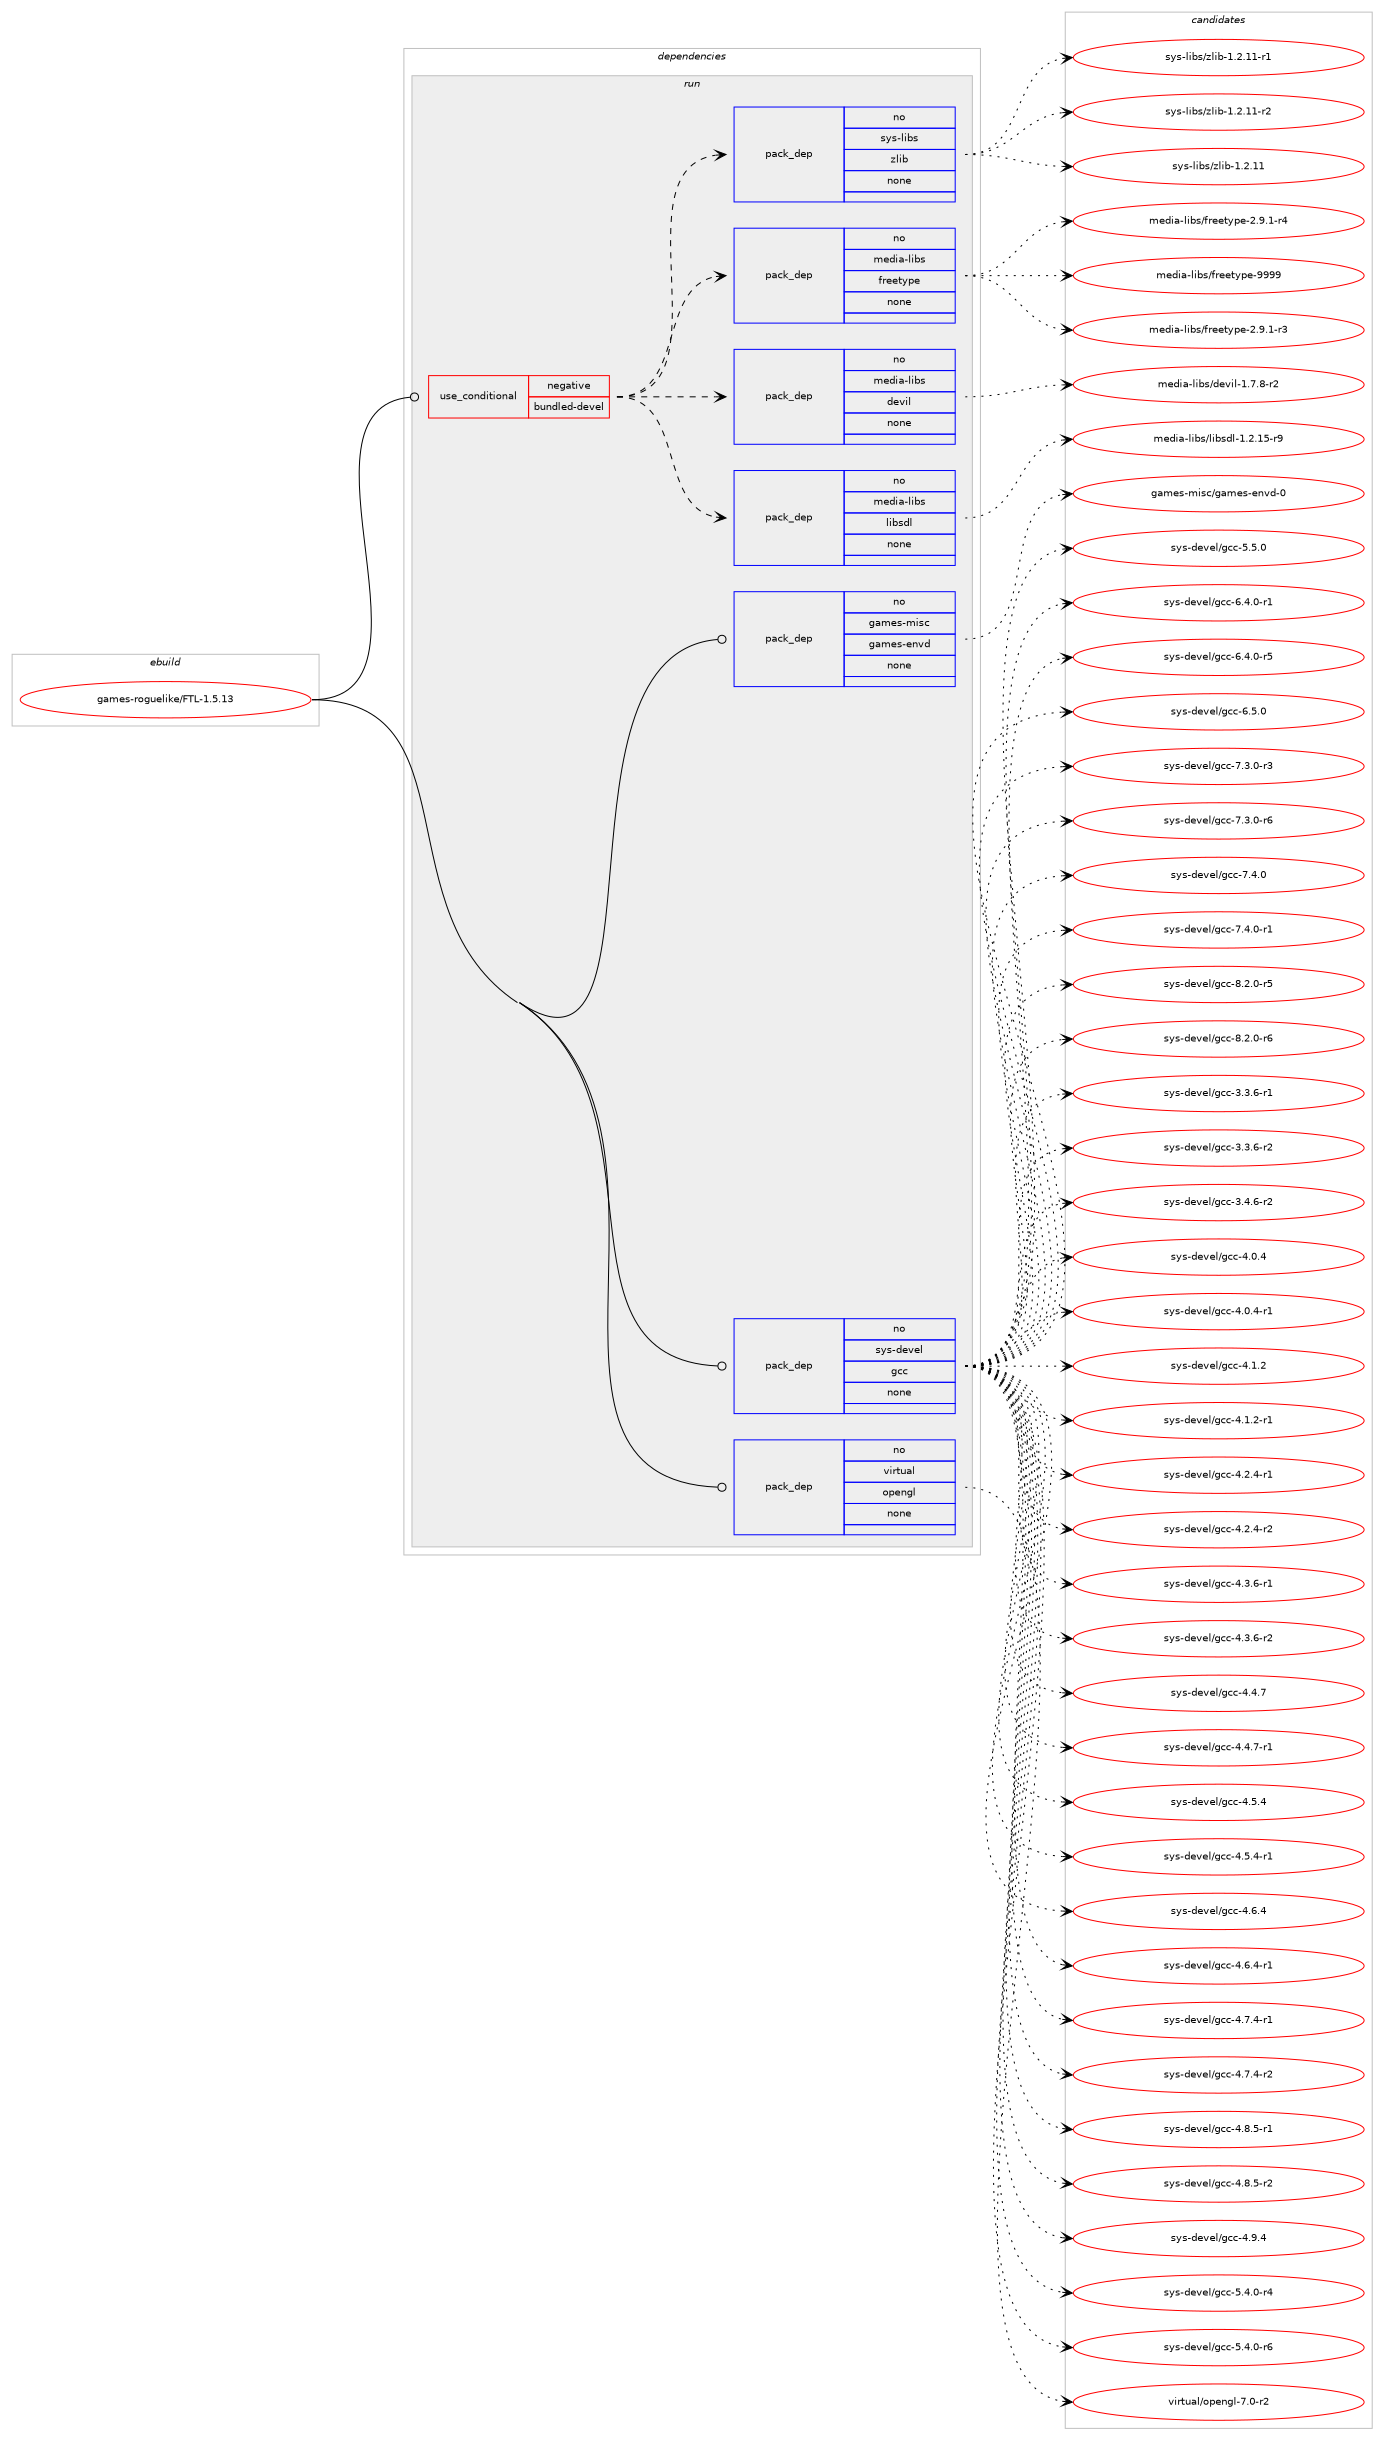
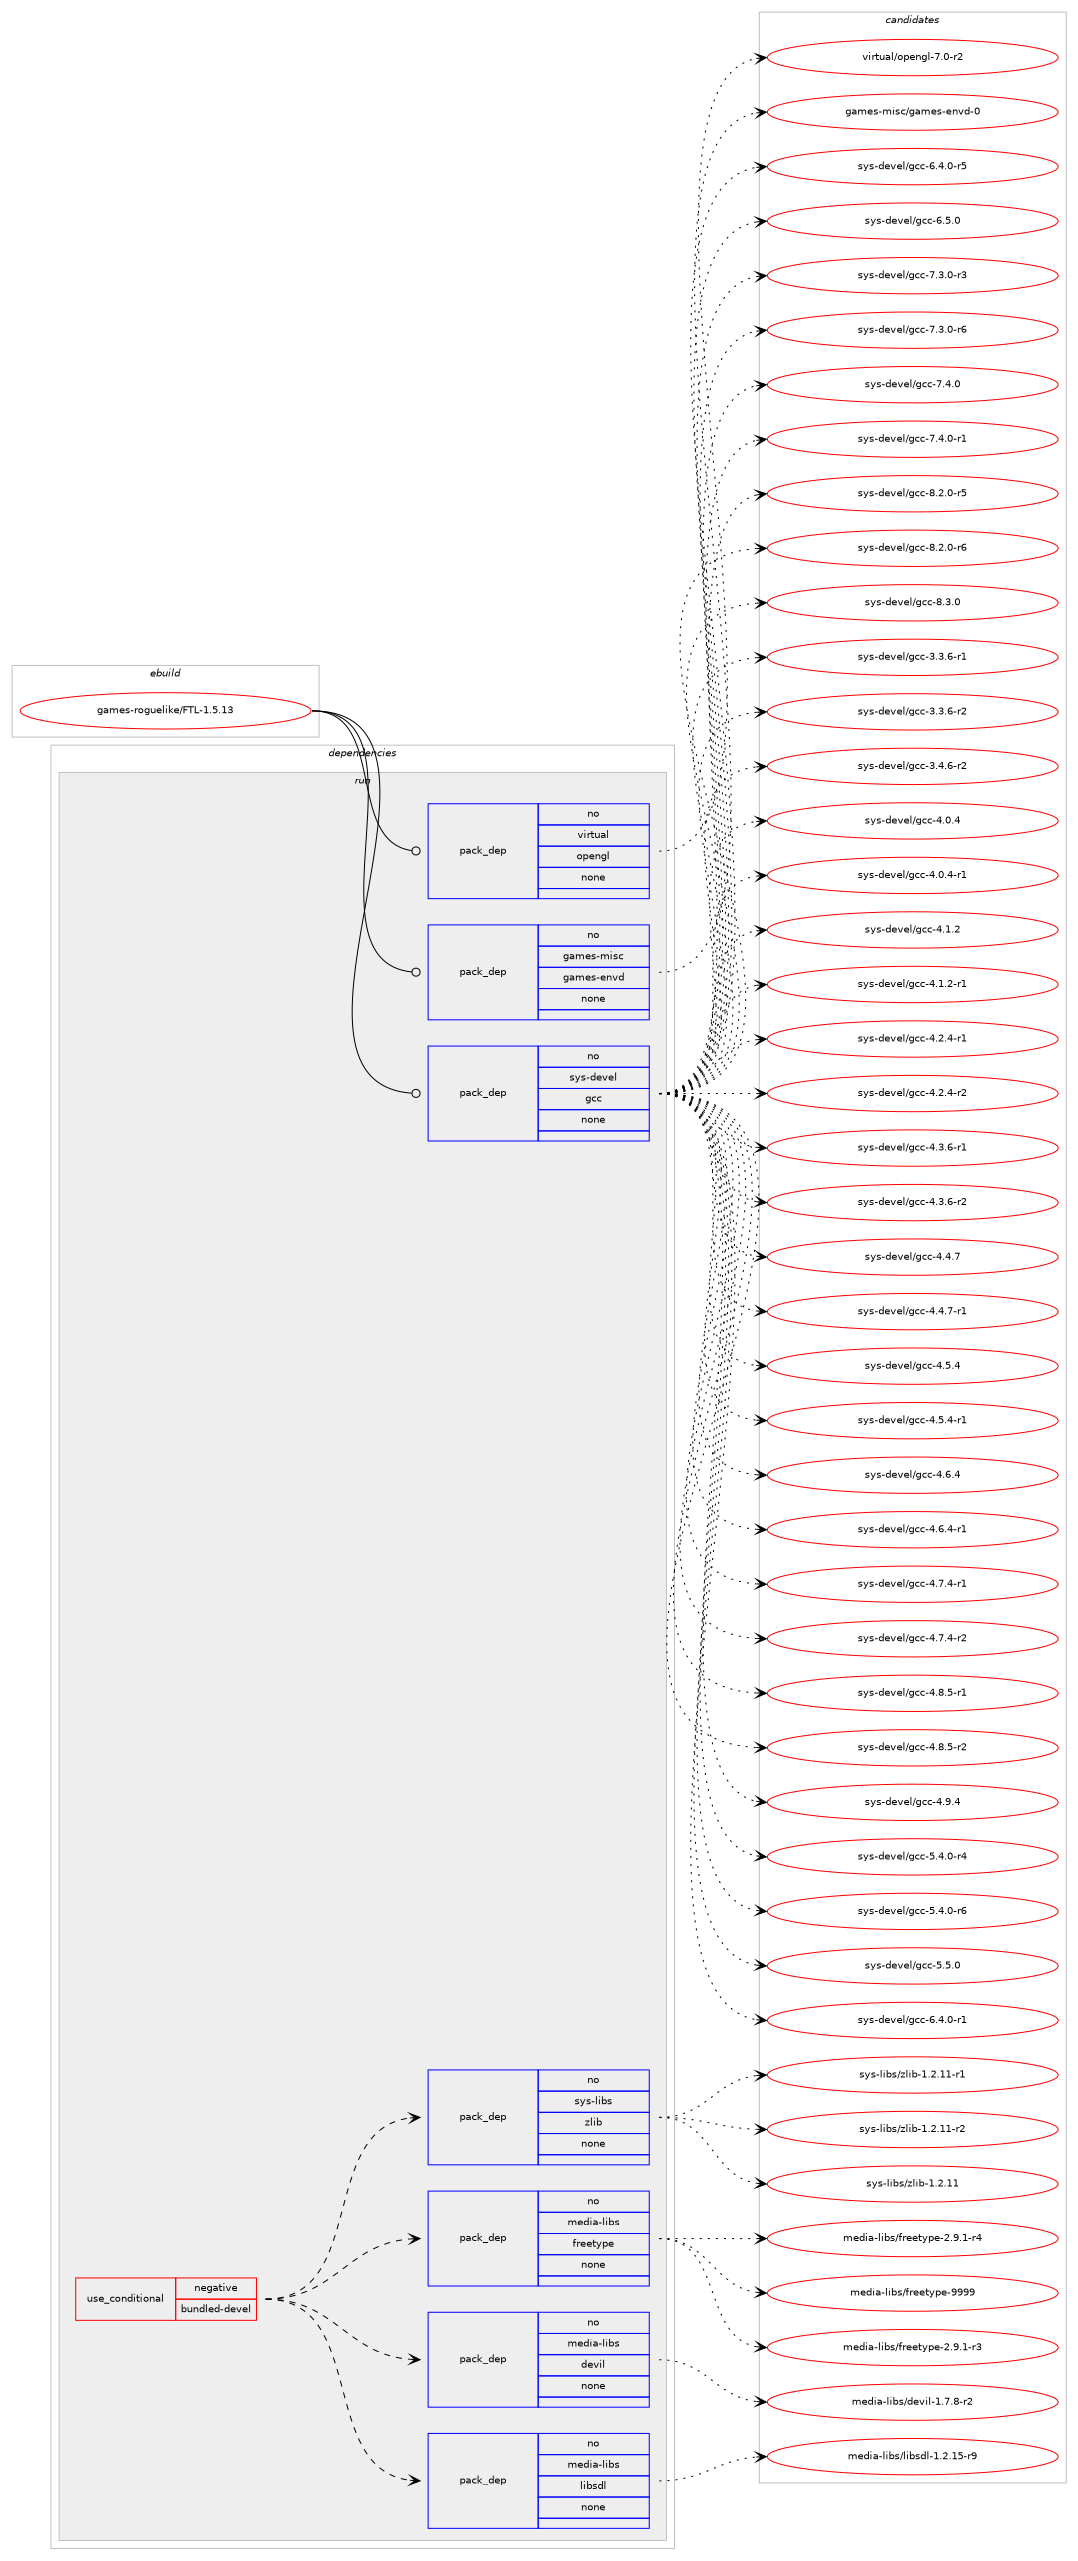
edge "games-roguelike/FTL-1.5.13" -> "use_conditional": removed
node "sys-devel/gcc-8.3.0": added
